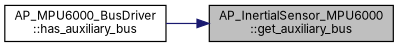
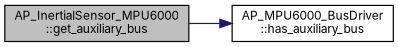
edge "AP_MPU6000_BusDriver ::has_auxiliary_bus" -> "AP_InertialSensor_MPU6000 ::get_auxiliary_bus": reversed
